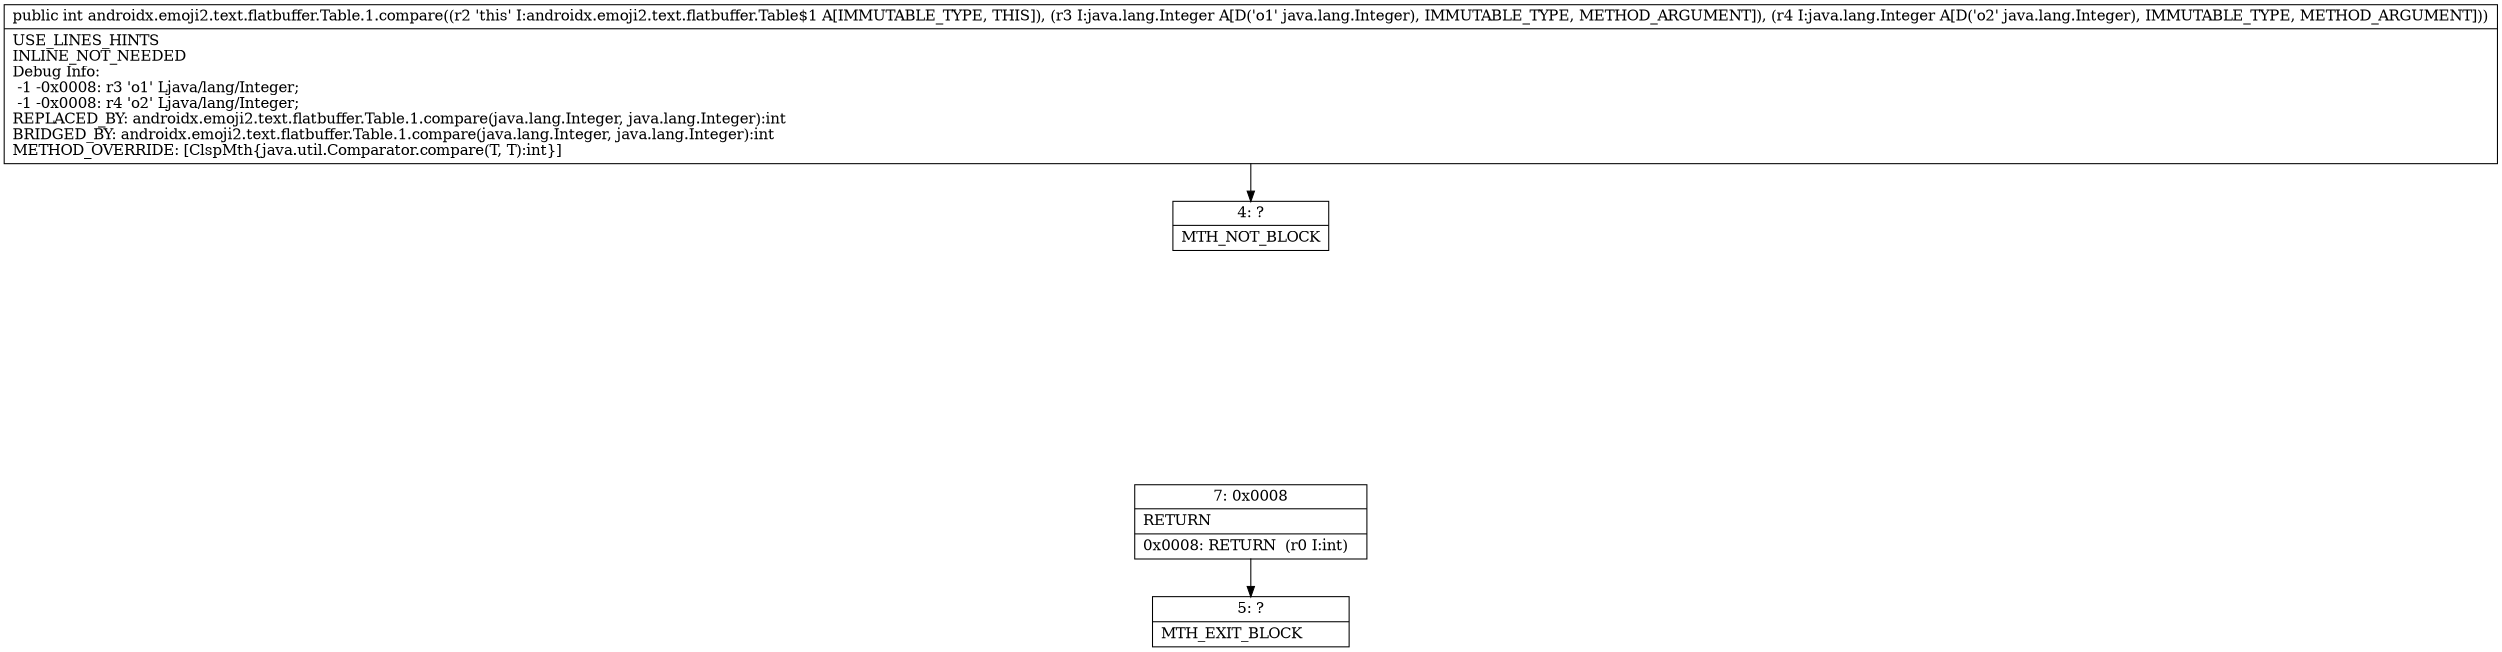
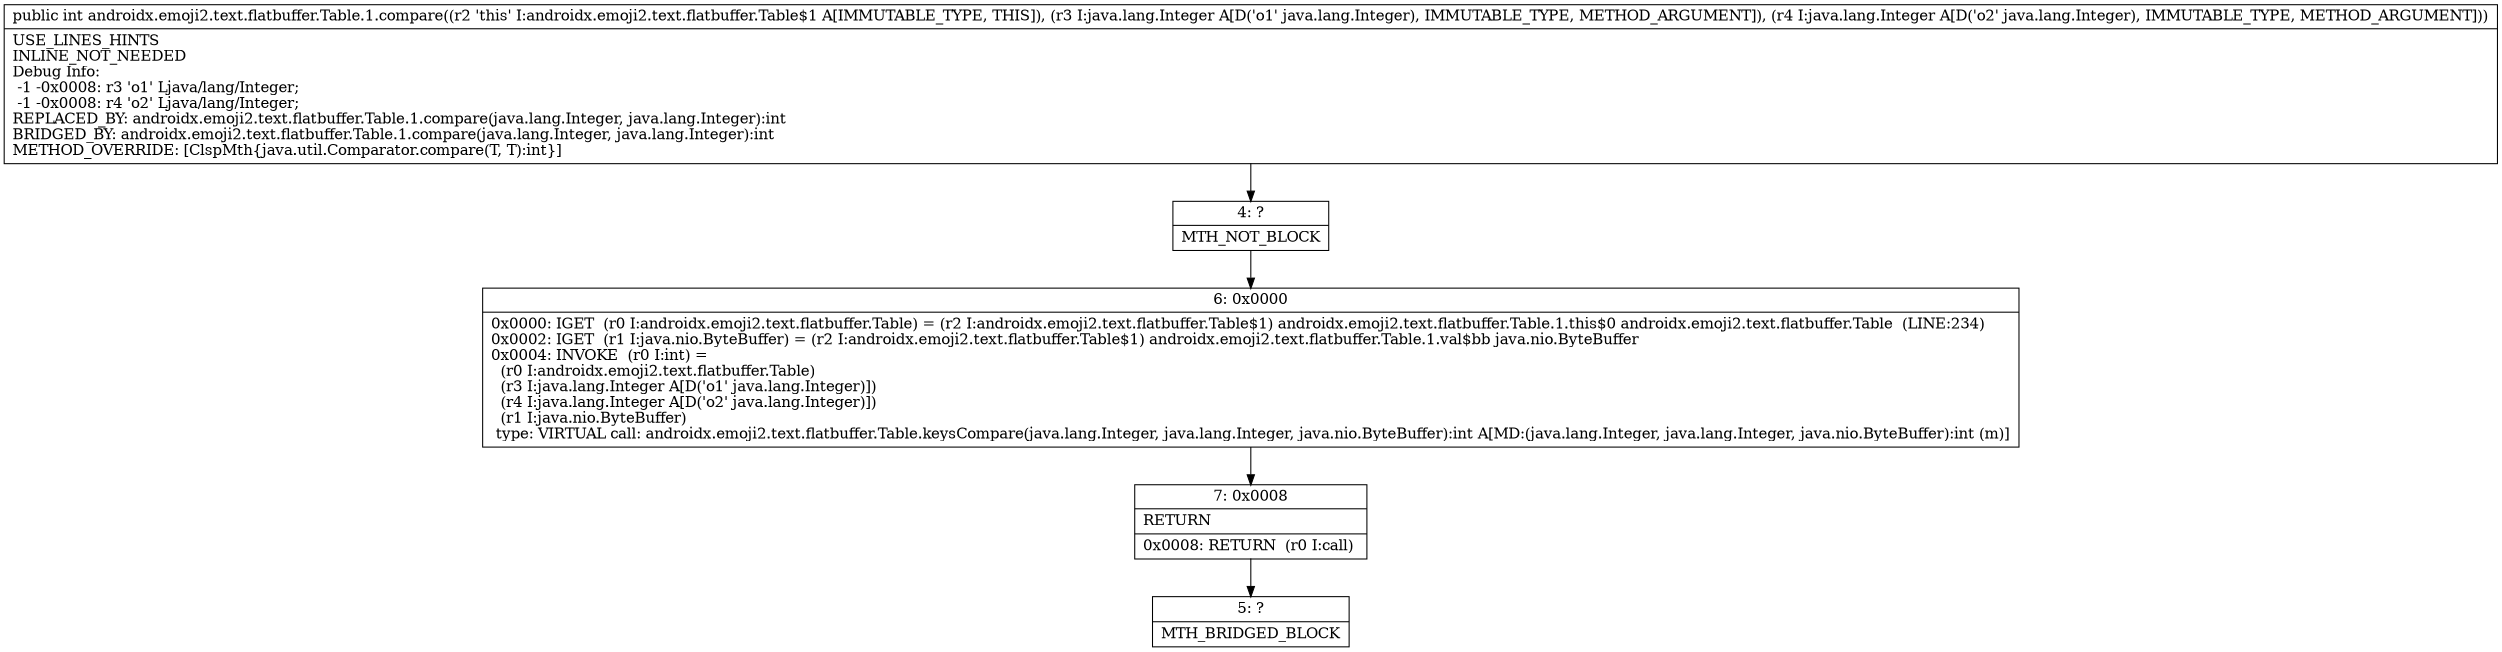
node "6: 0x0000": added
node "7: 0x0008": text "0x0008: RETURN  (r0 I:int)" -> "0x0008: RETURN  (r0 I:call)"
node "5: ?": text "MTH_EXIT_BLOCK" -> "MTH_BRIDGED_BLOCK"
